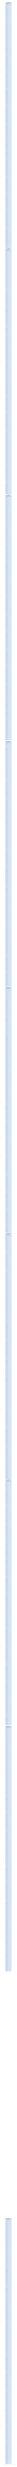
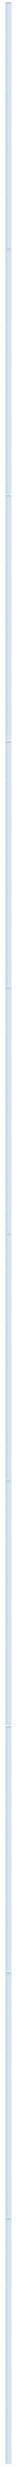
node "aacc_inmueble": added
